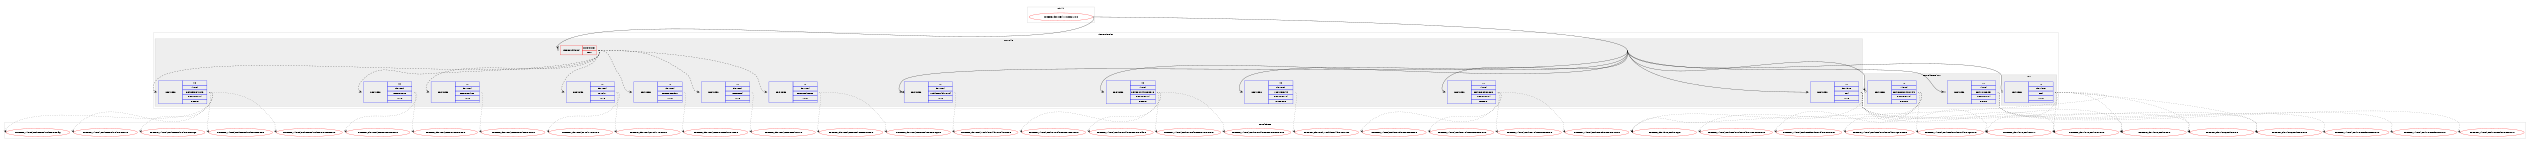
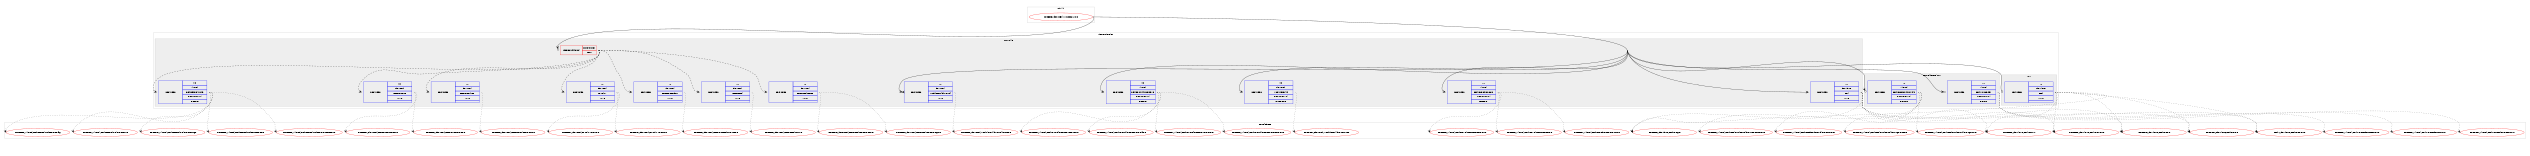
node "portage://dev-perl/Test-LeakTrace-0.150.0": label "portage://dev-perl/Test-LeakTrace-0.150.0" -> "portage://lang-perl/Test-LeakTrace-0.150.0"
node "portage://virtual/perl-Devel-PPPort-3.350.0": removed
node "portage://dev-lang/perl-5.28.2-r1": label "portage://dev-lang/perl-5.28.2-r1" -> "pack://dev-lang/perl-5.28.2-r1"
